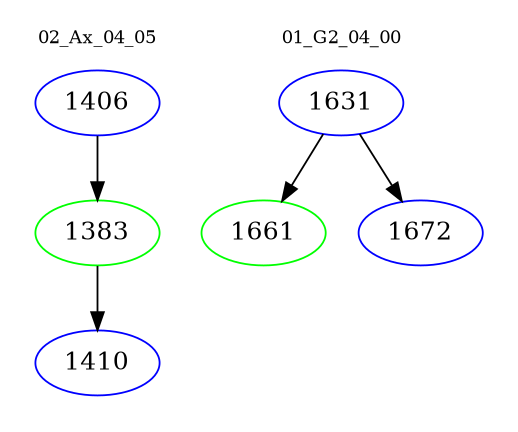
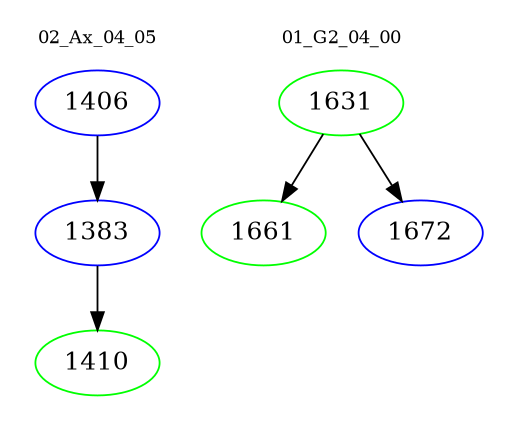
node "1631": color blue -> green
node "1383": color green -> blue
node "1410": color blue -> green
